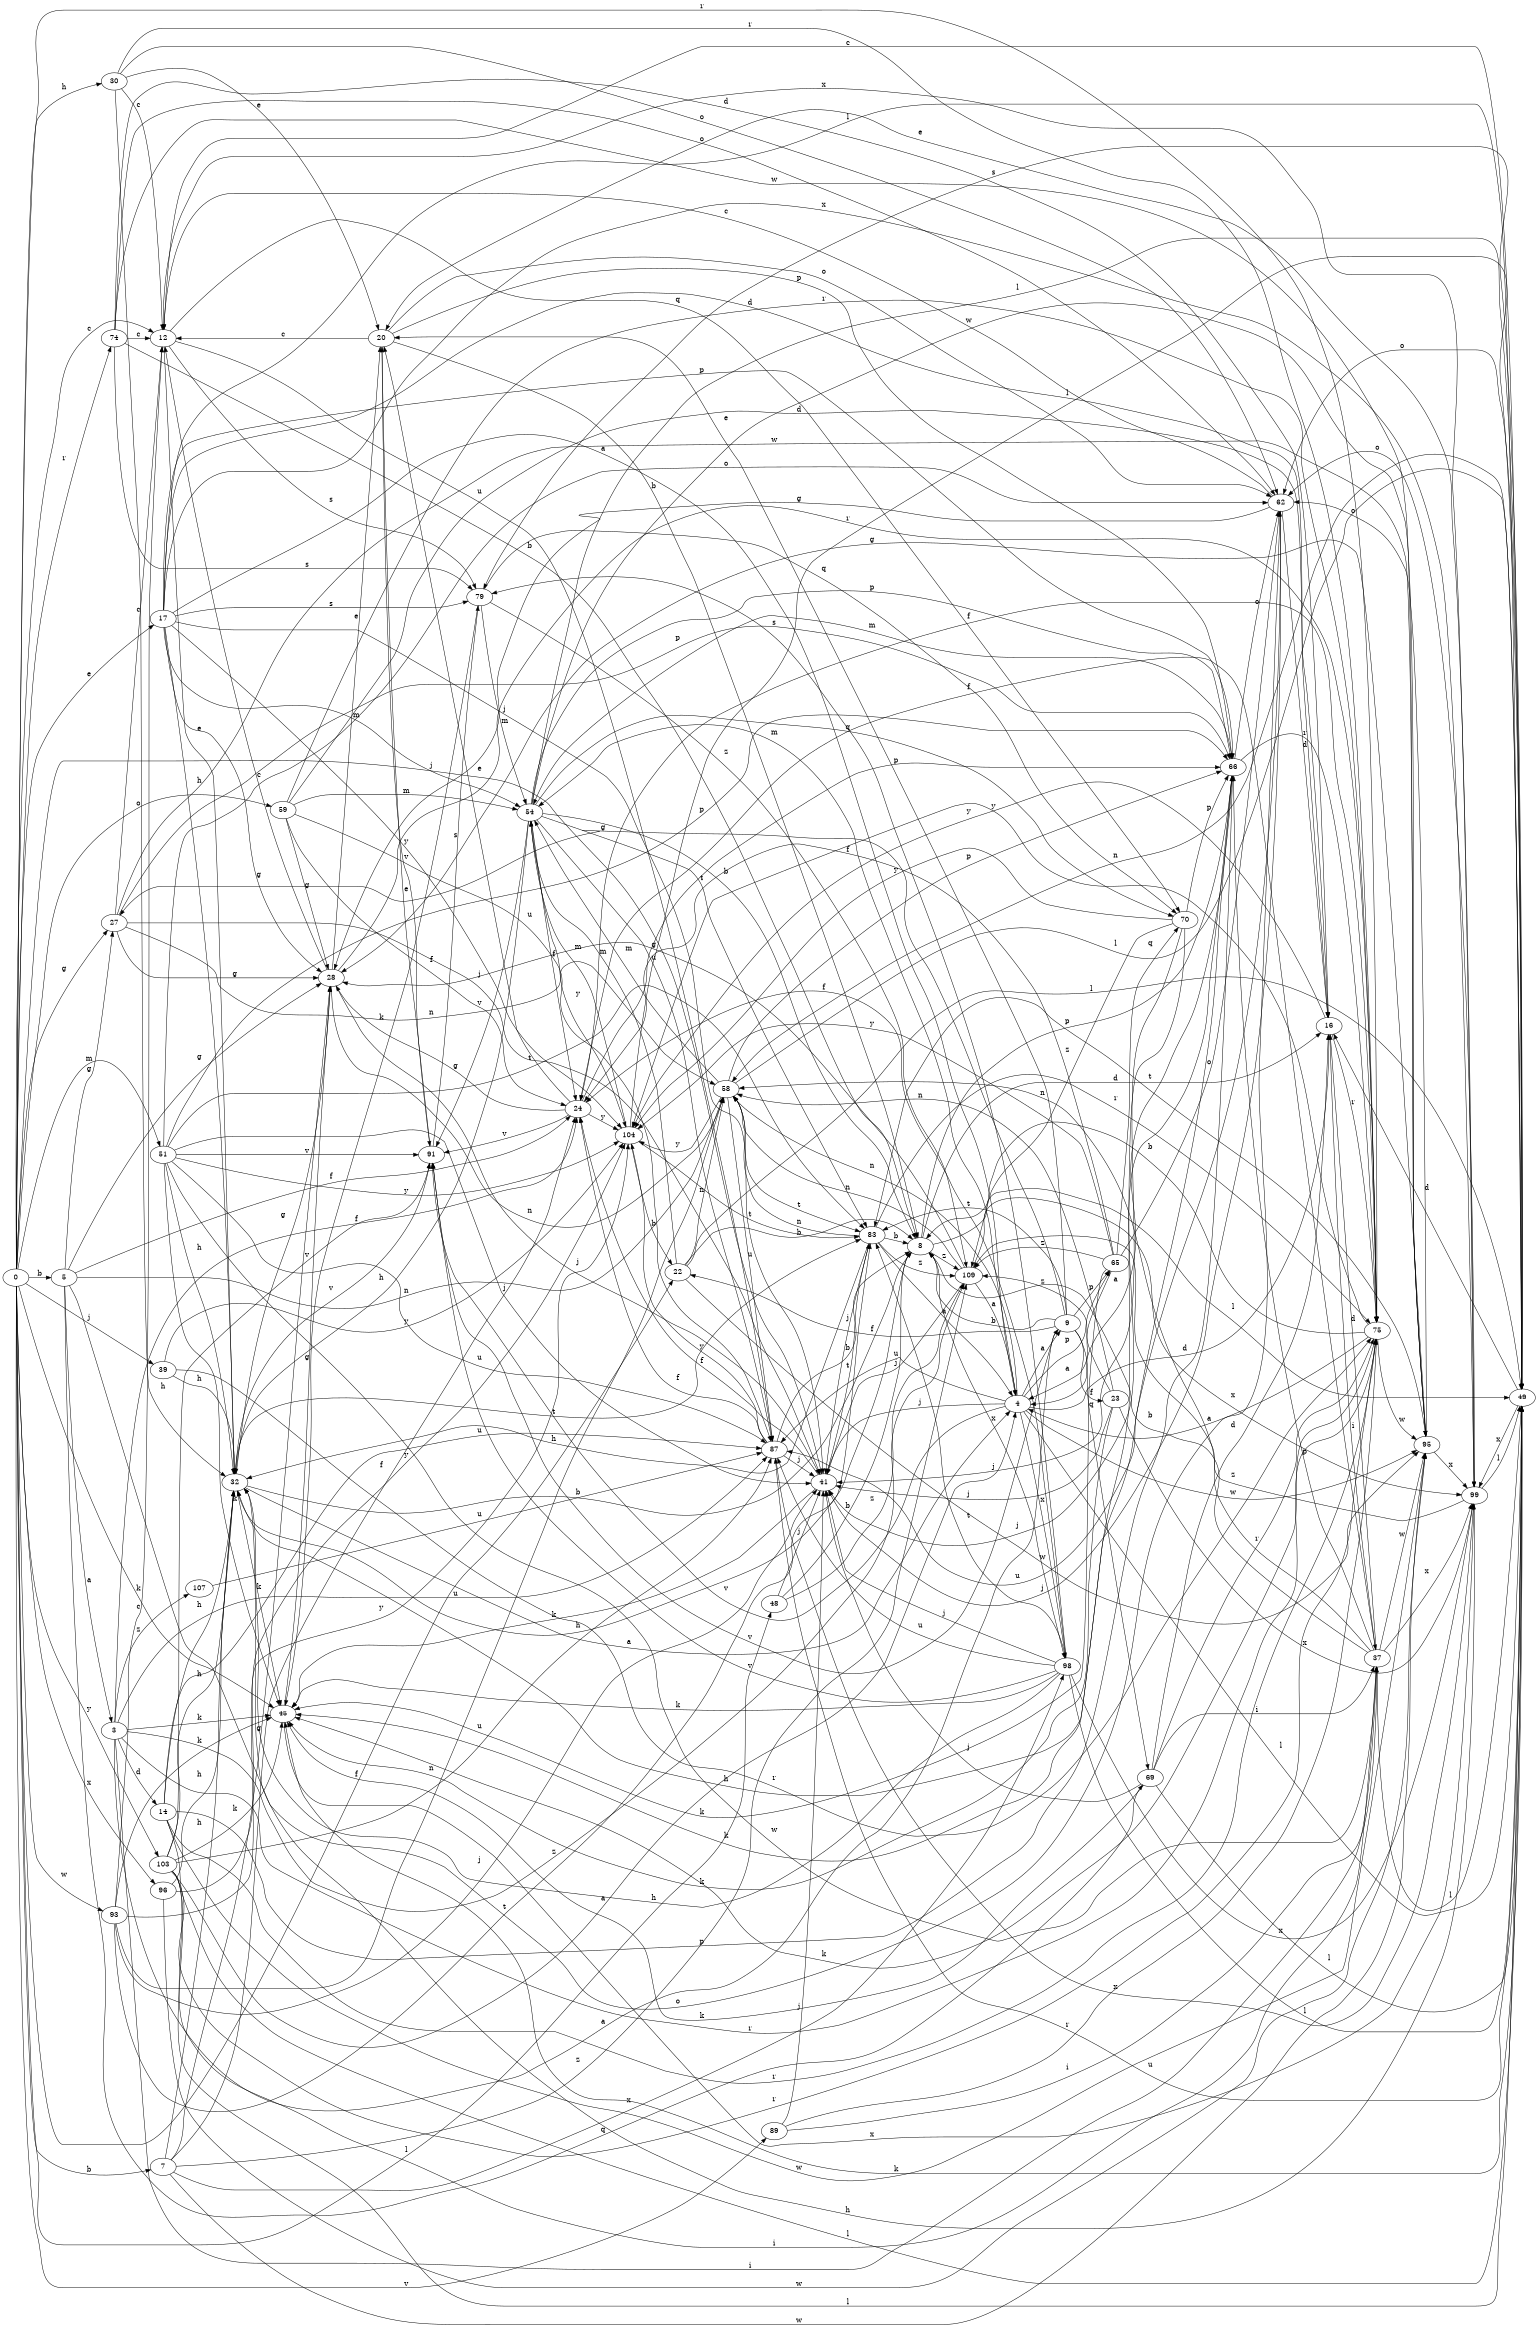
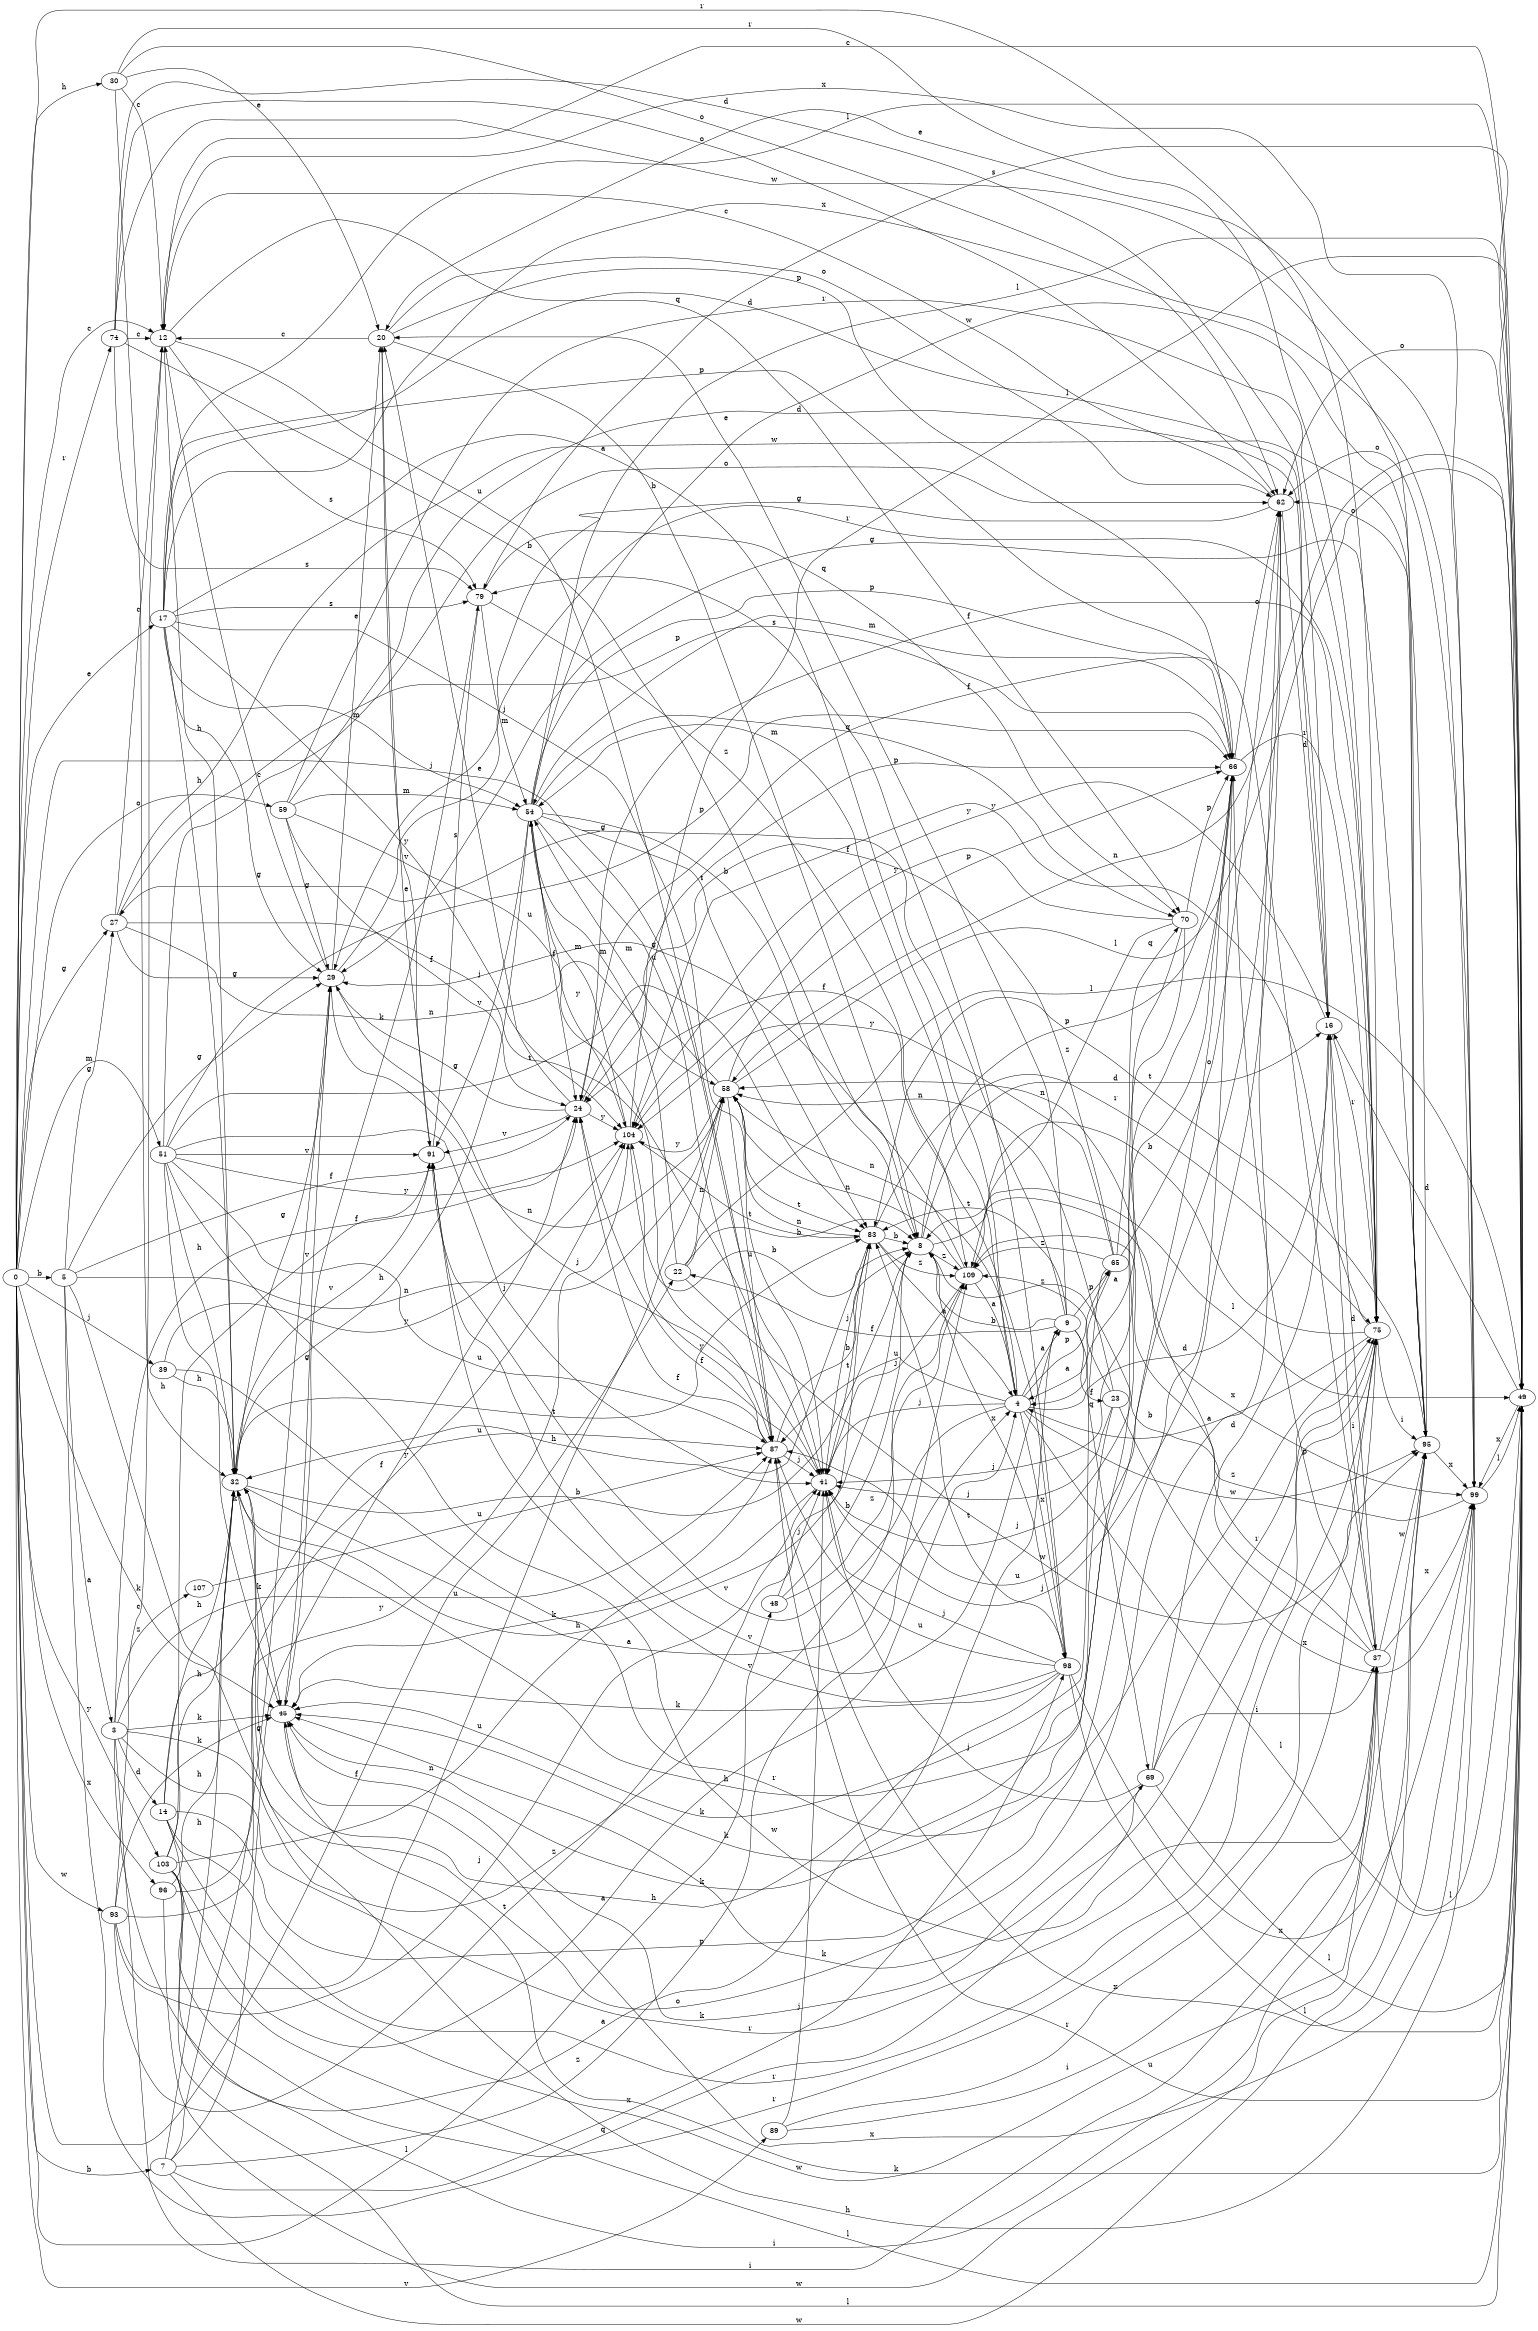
edge "12" -> "32": label "e" -> "h"
node "28": label "28" -> "29"
edge "104" -> "22": now "104" -> "8"
edge "75" -> "95": label "w" -> "i"
edge "103" -> "45": removed, label "k"
